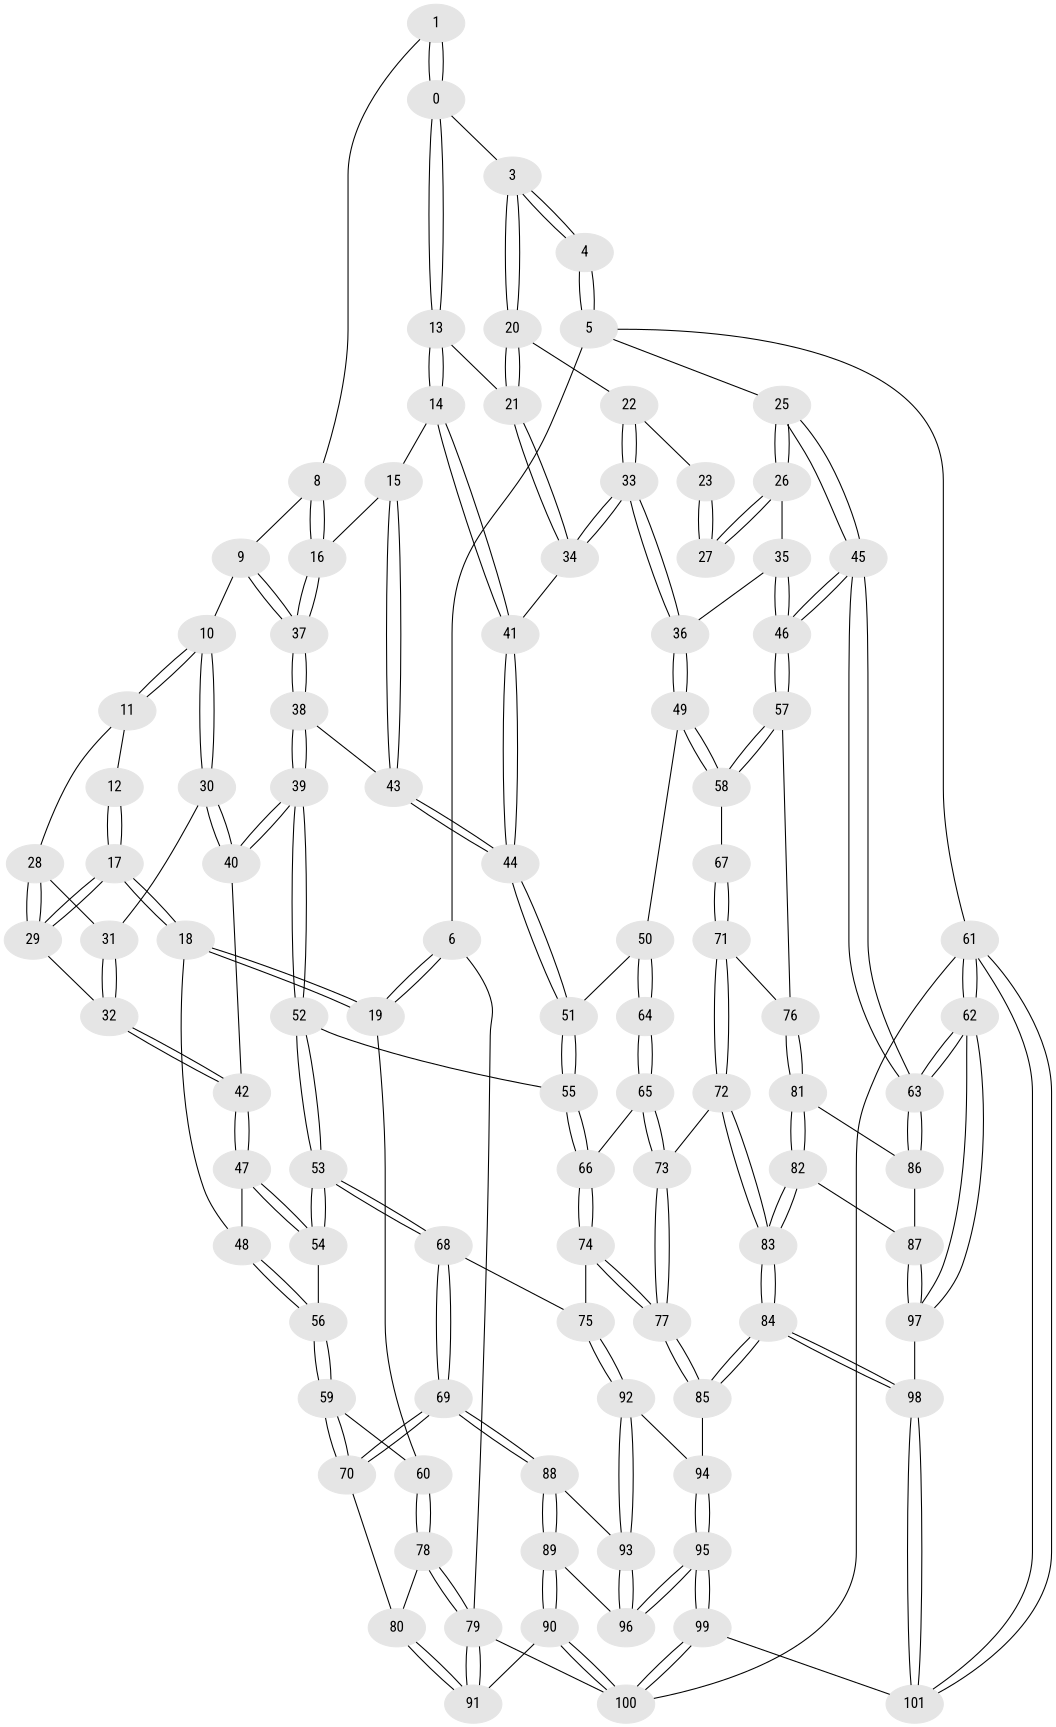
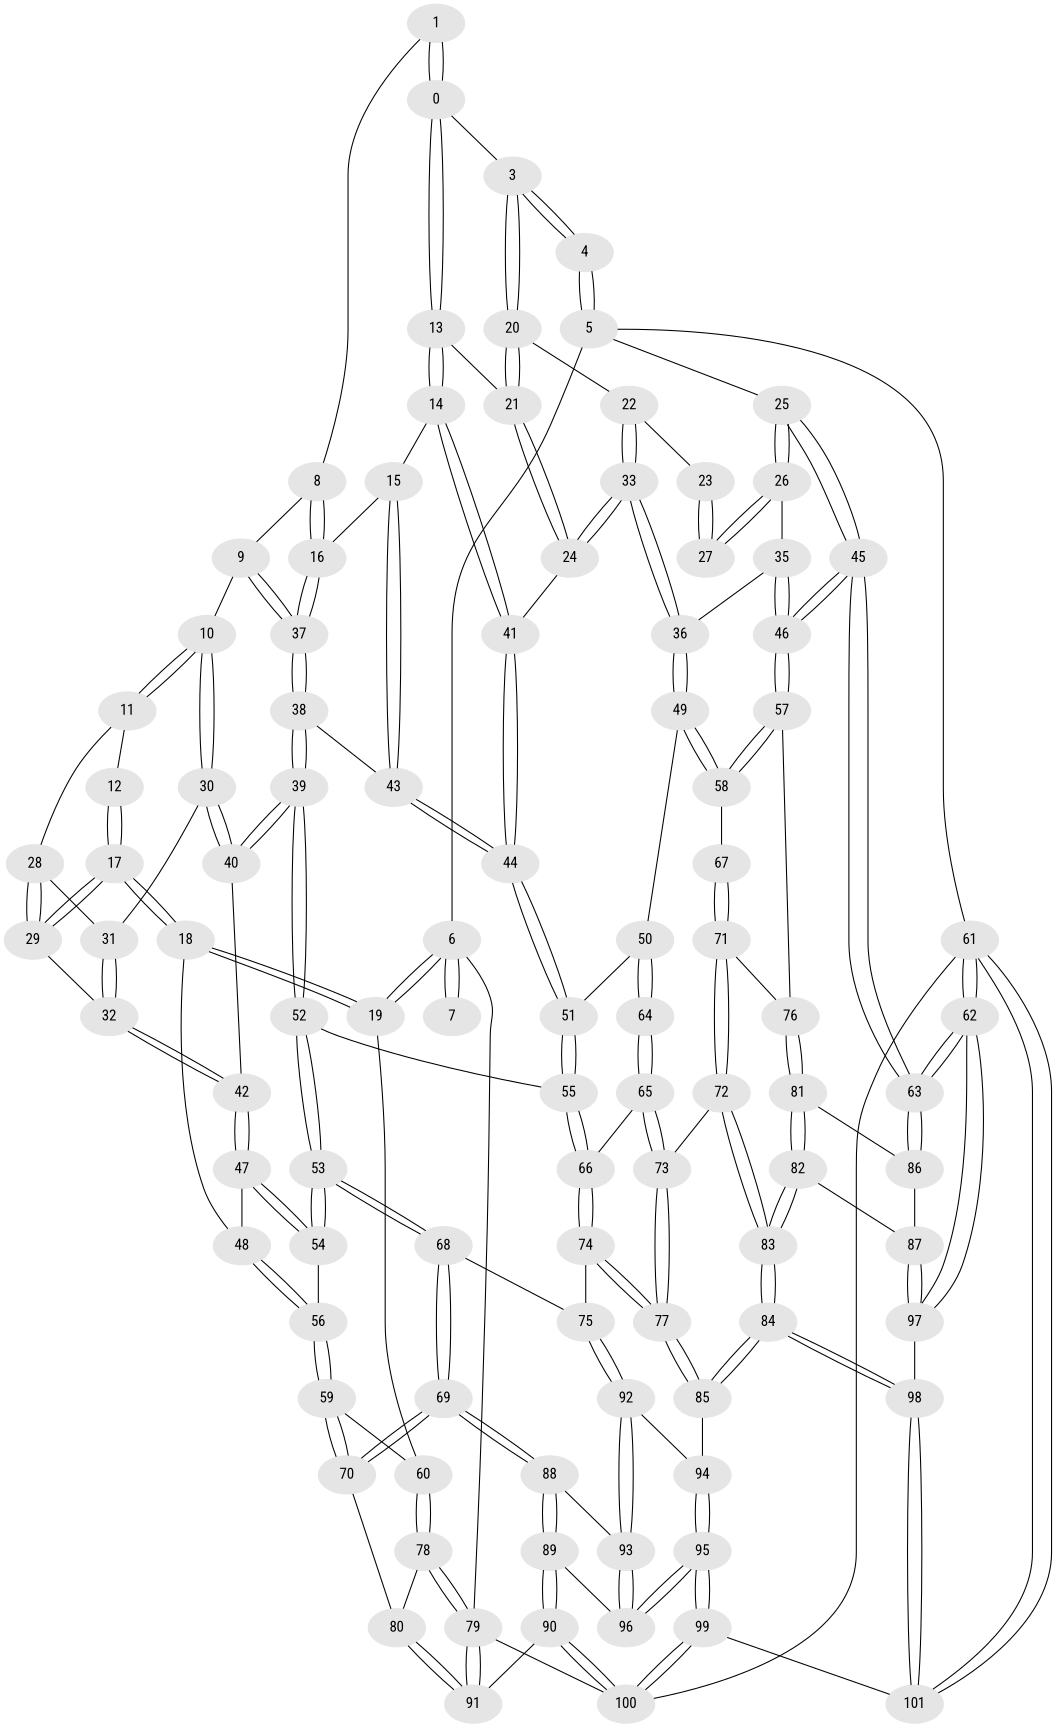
node "34": label "34" -> "24"
node "7": added
